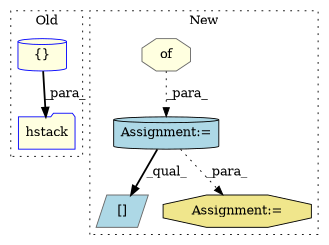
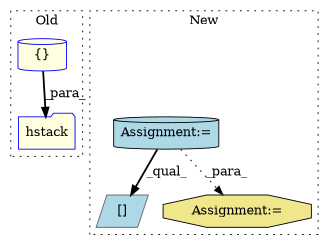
node "of": removed
